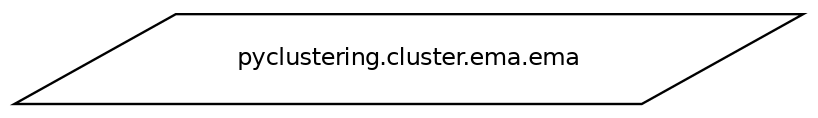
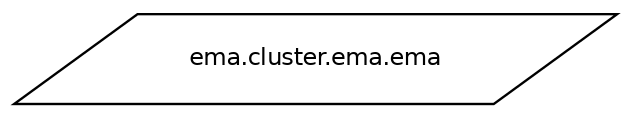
node "pyclustering.cluster.ema.ema": label "pyclustering.cluster.ema.ema" -> "ema.cluster.ema.ema"
